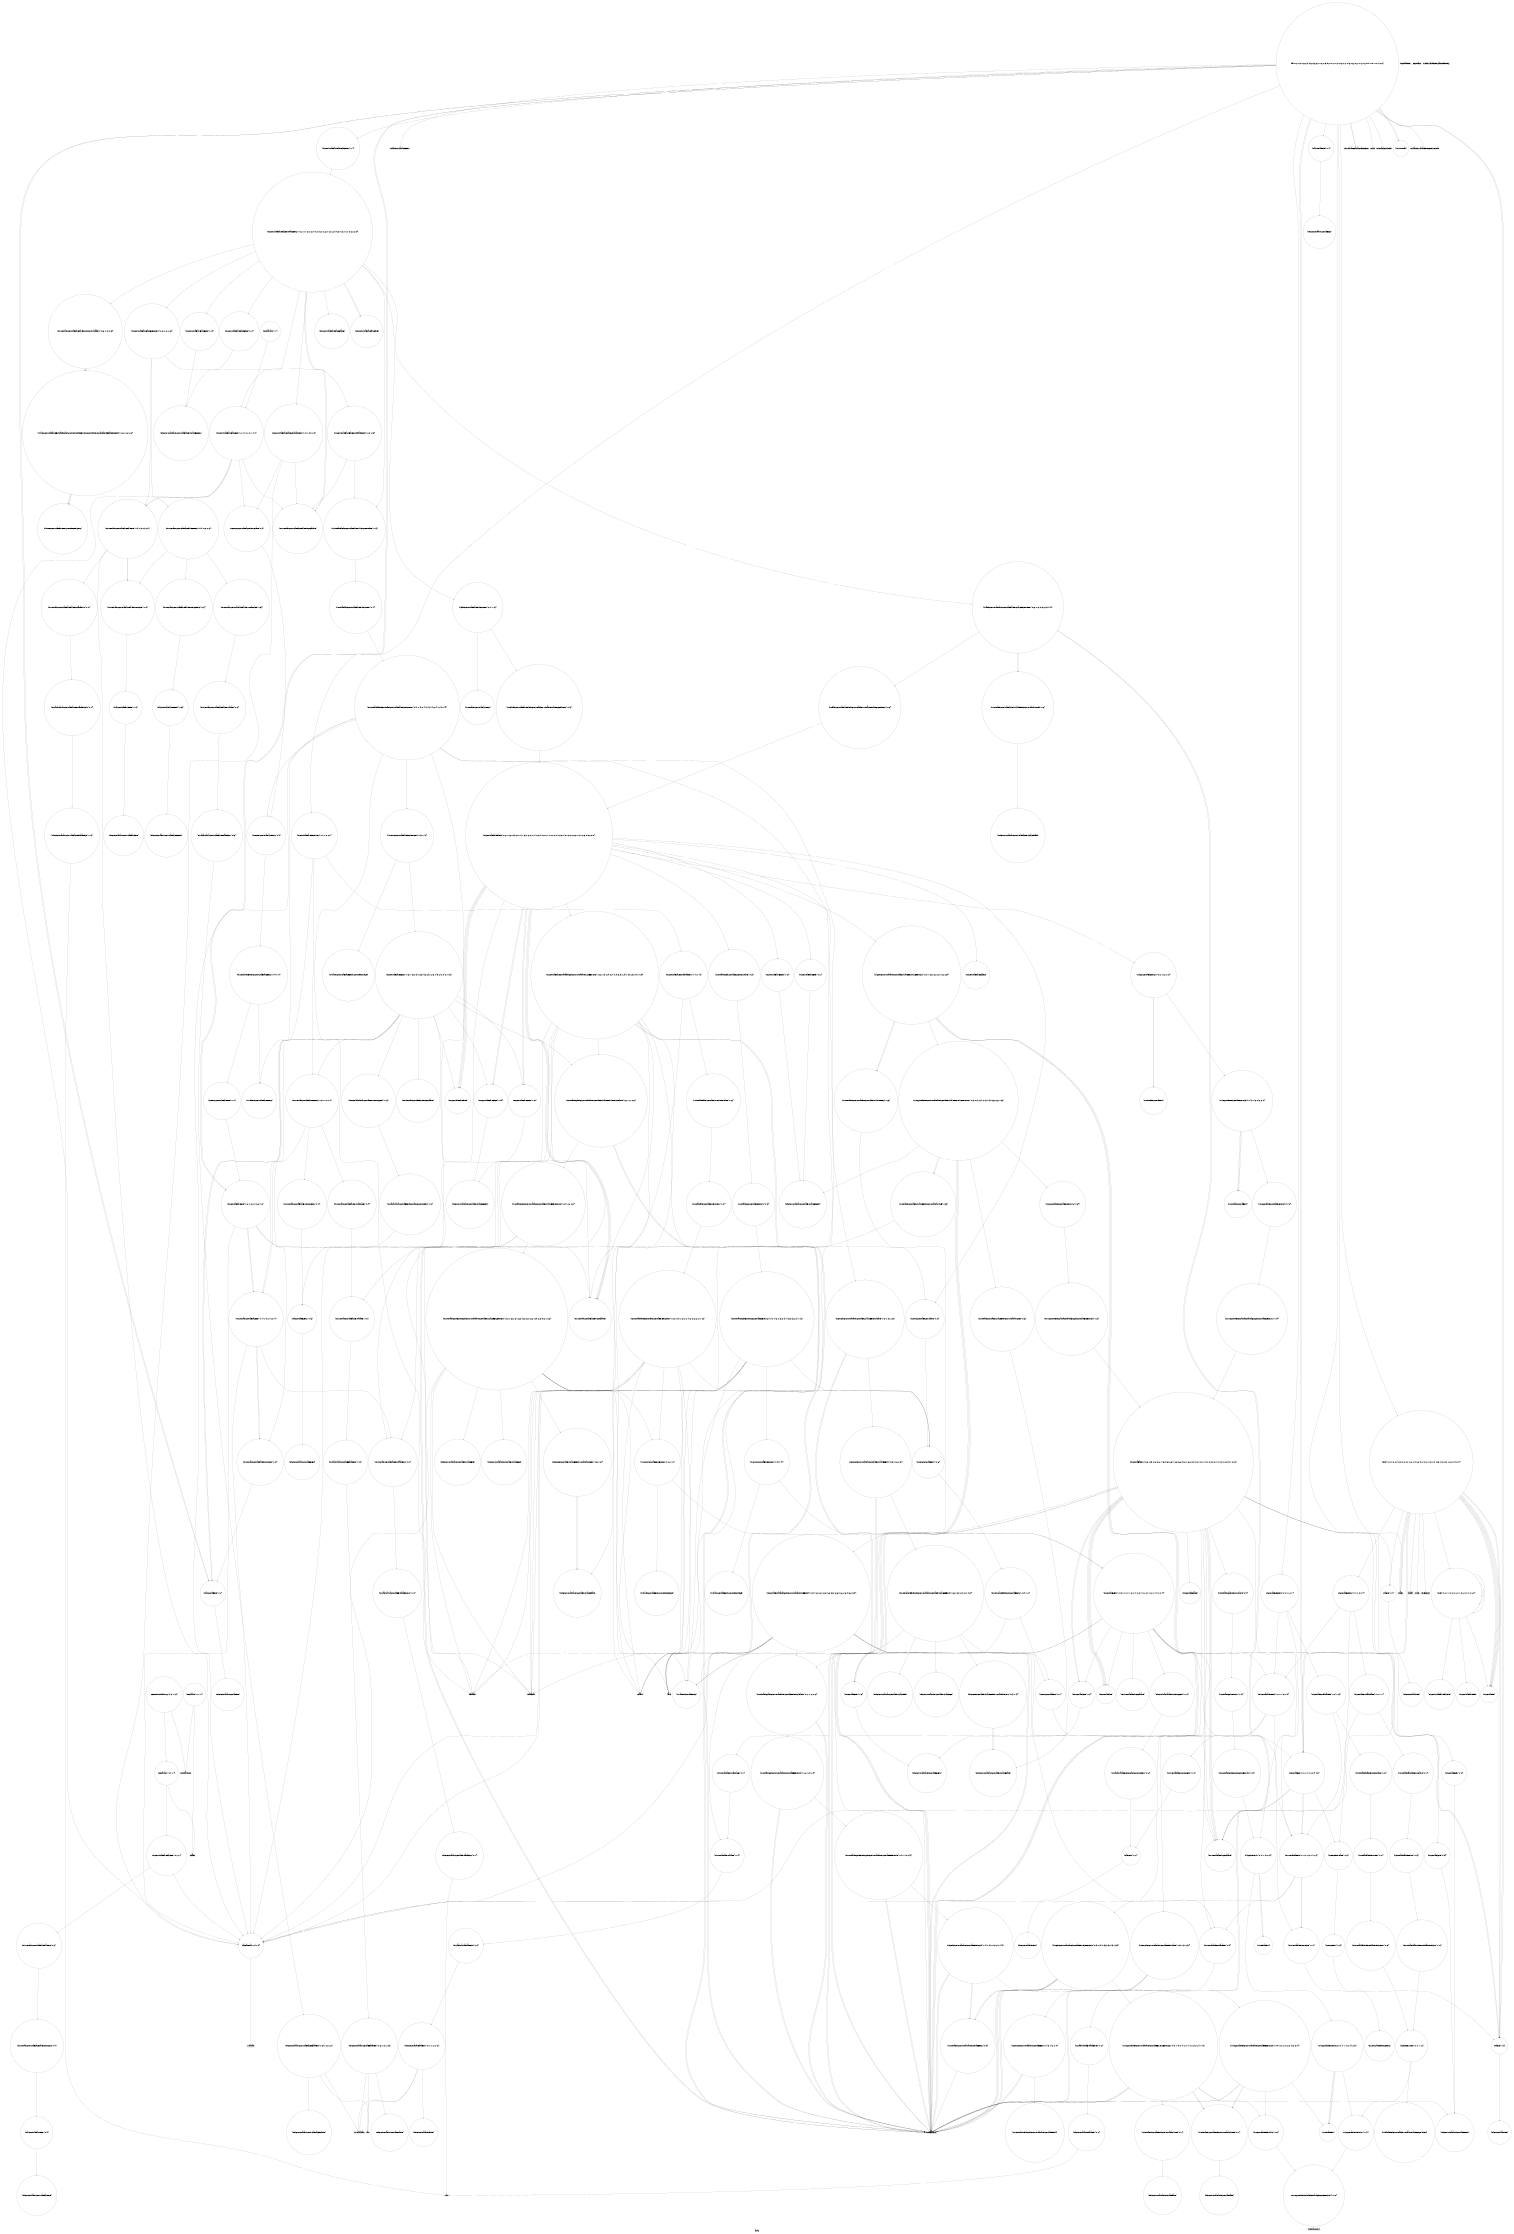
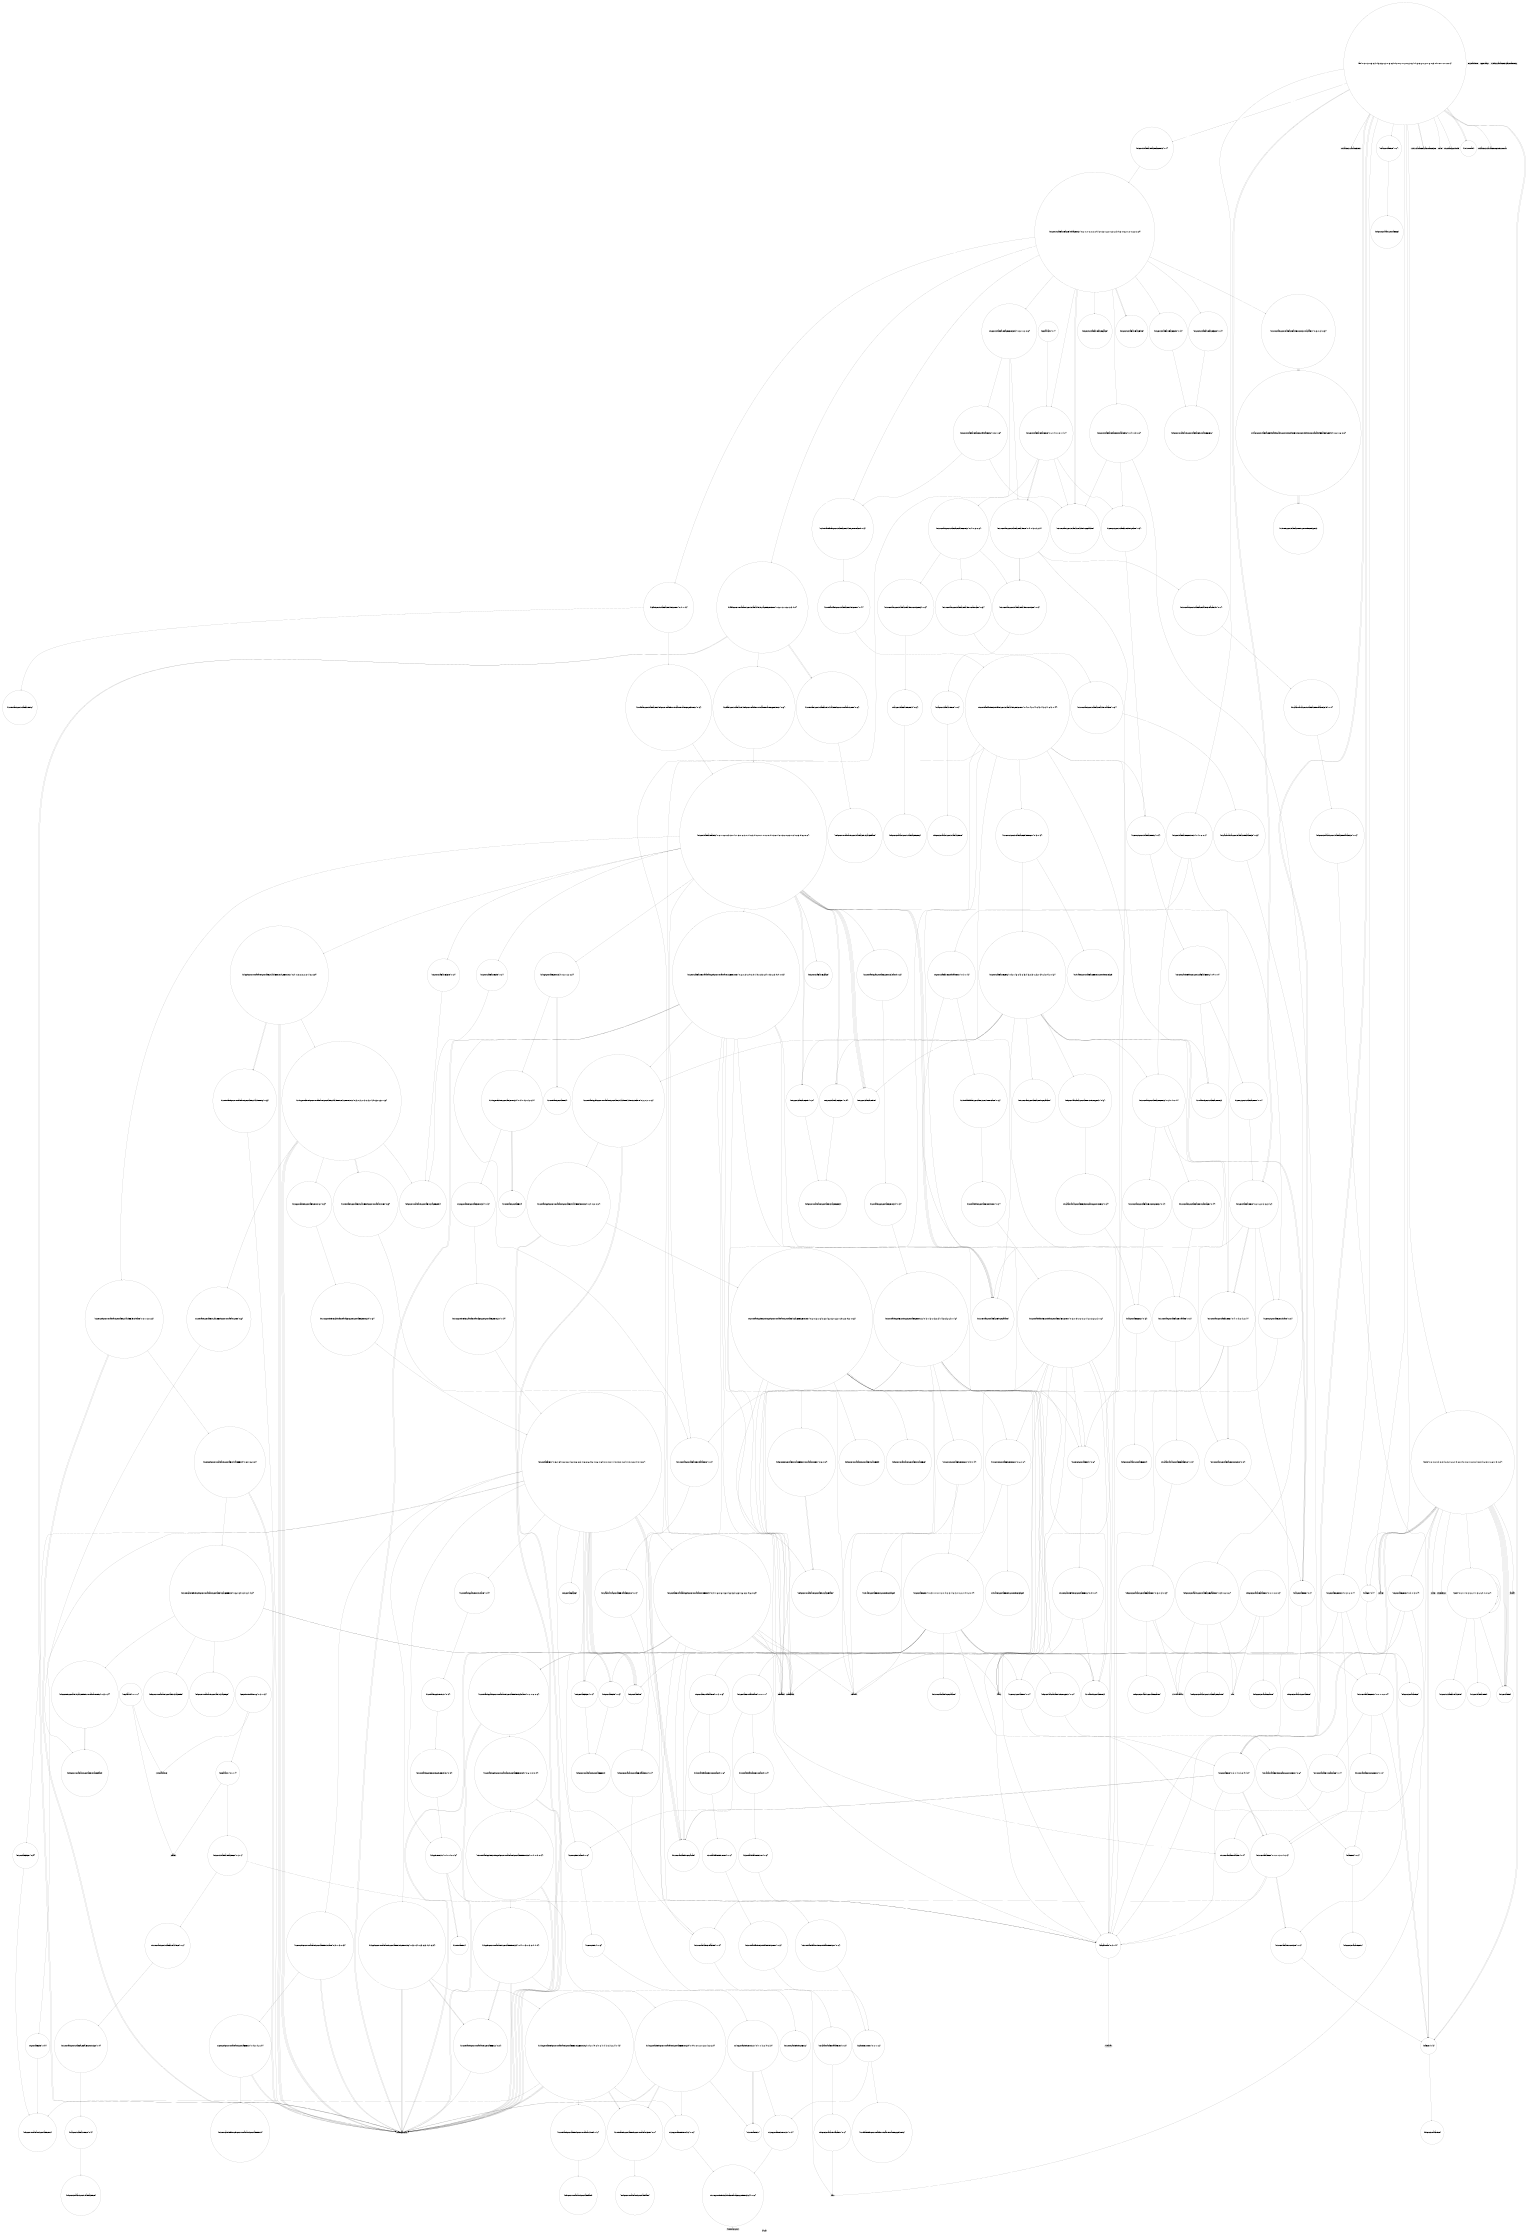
node "{_ZNSt16allocator_traitsISaIiEE8allocateERS0_m|{<s0>120}}": removed
